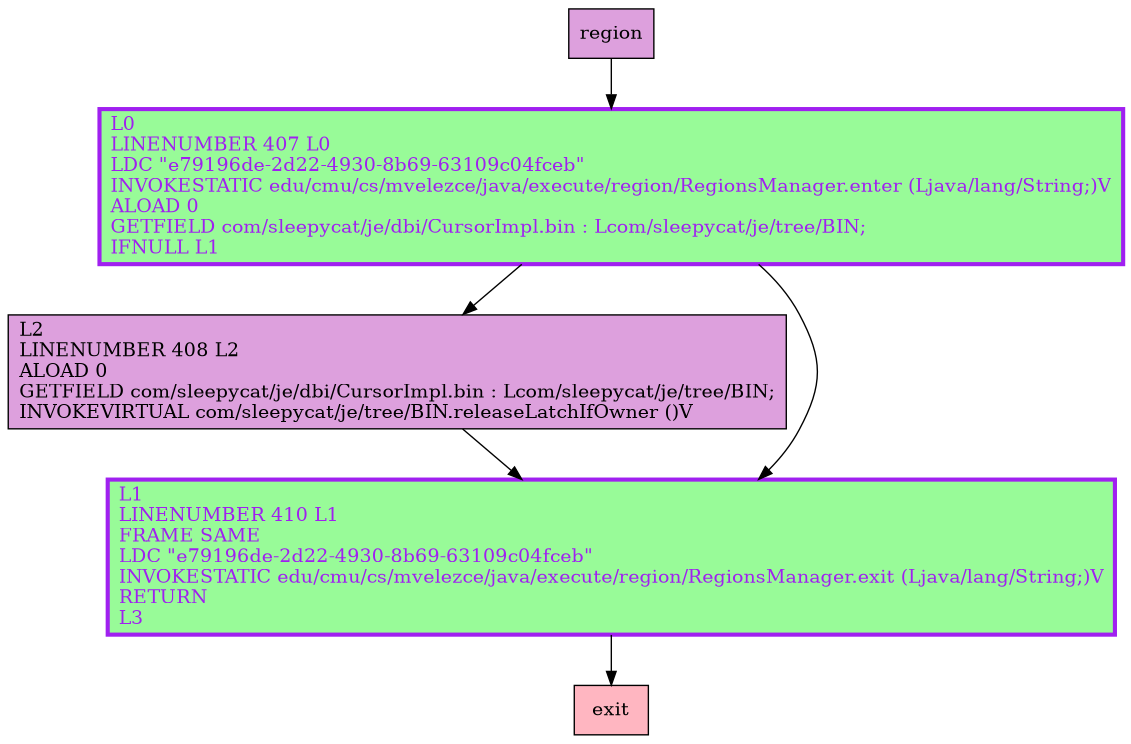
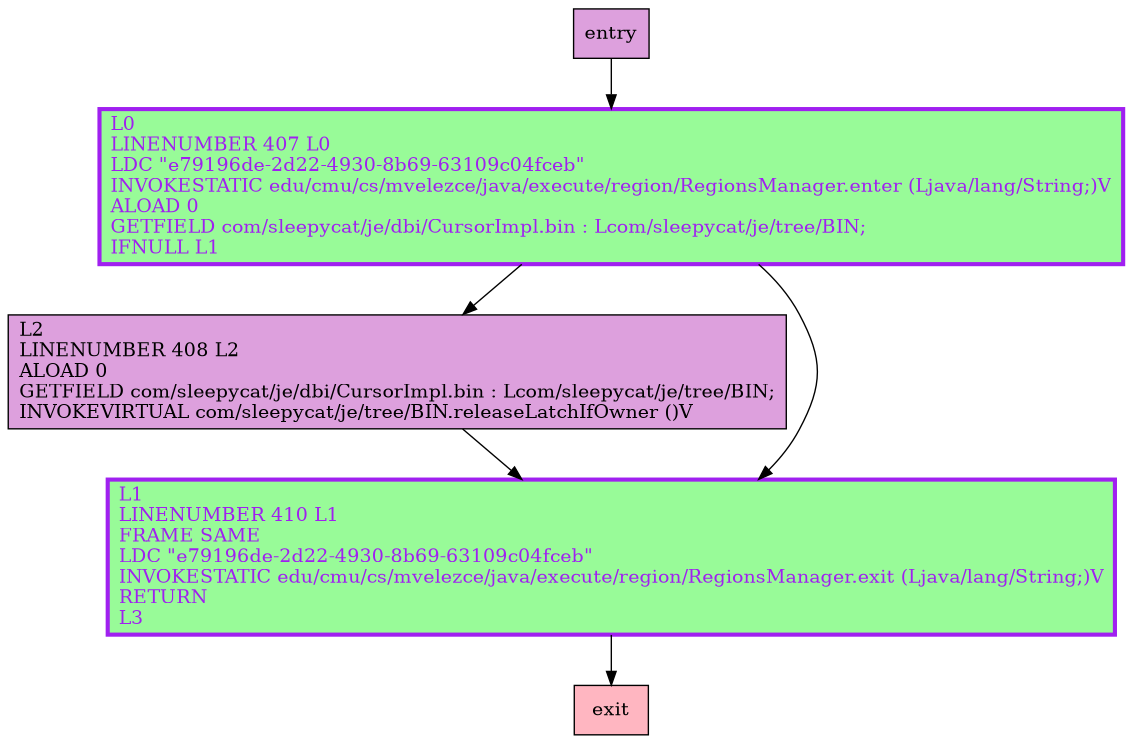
node "region": label "region" -> "entry"
